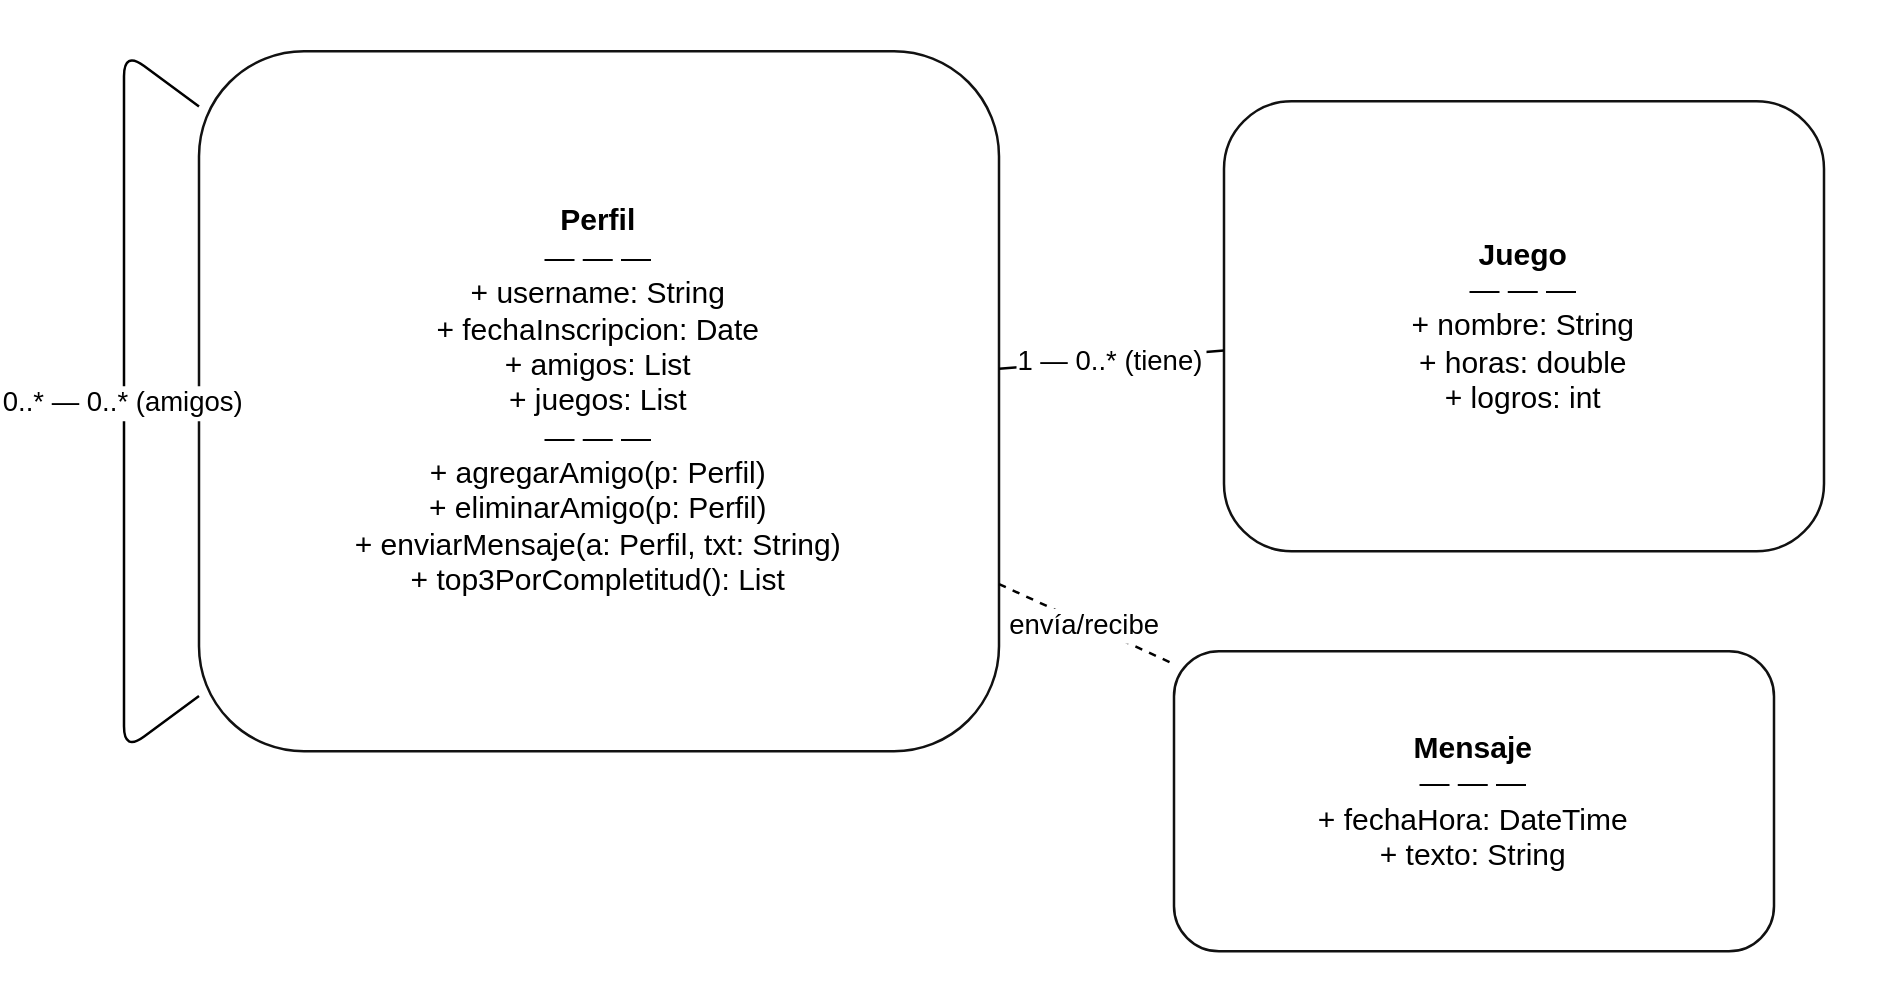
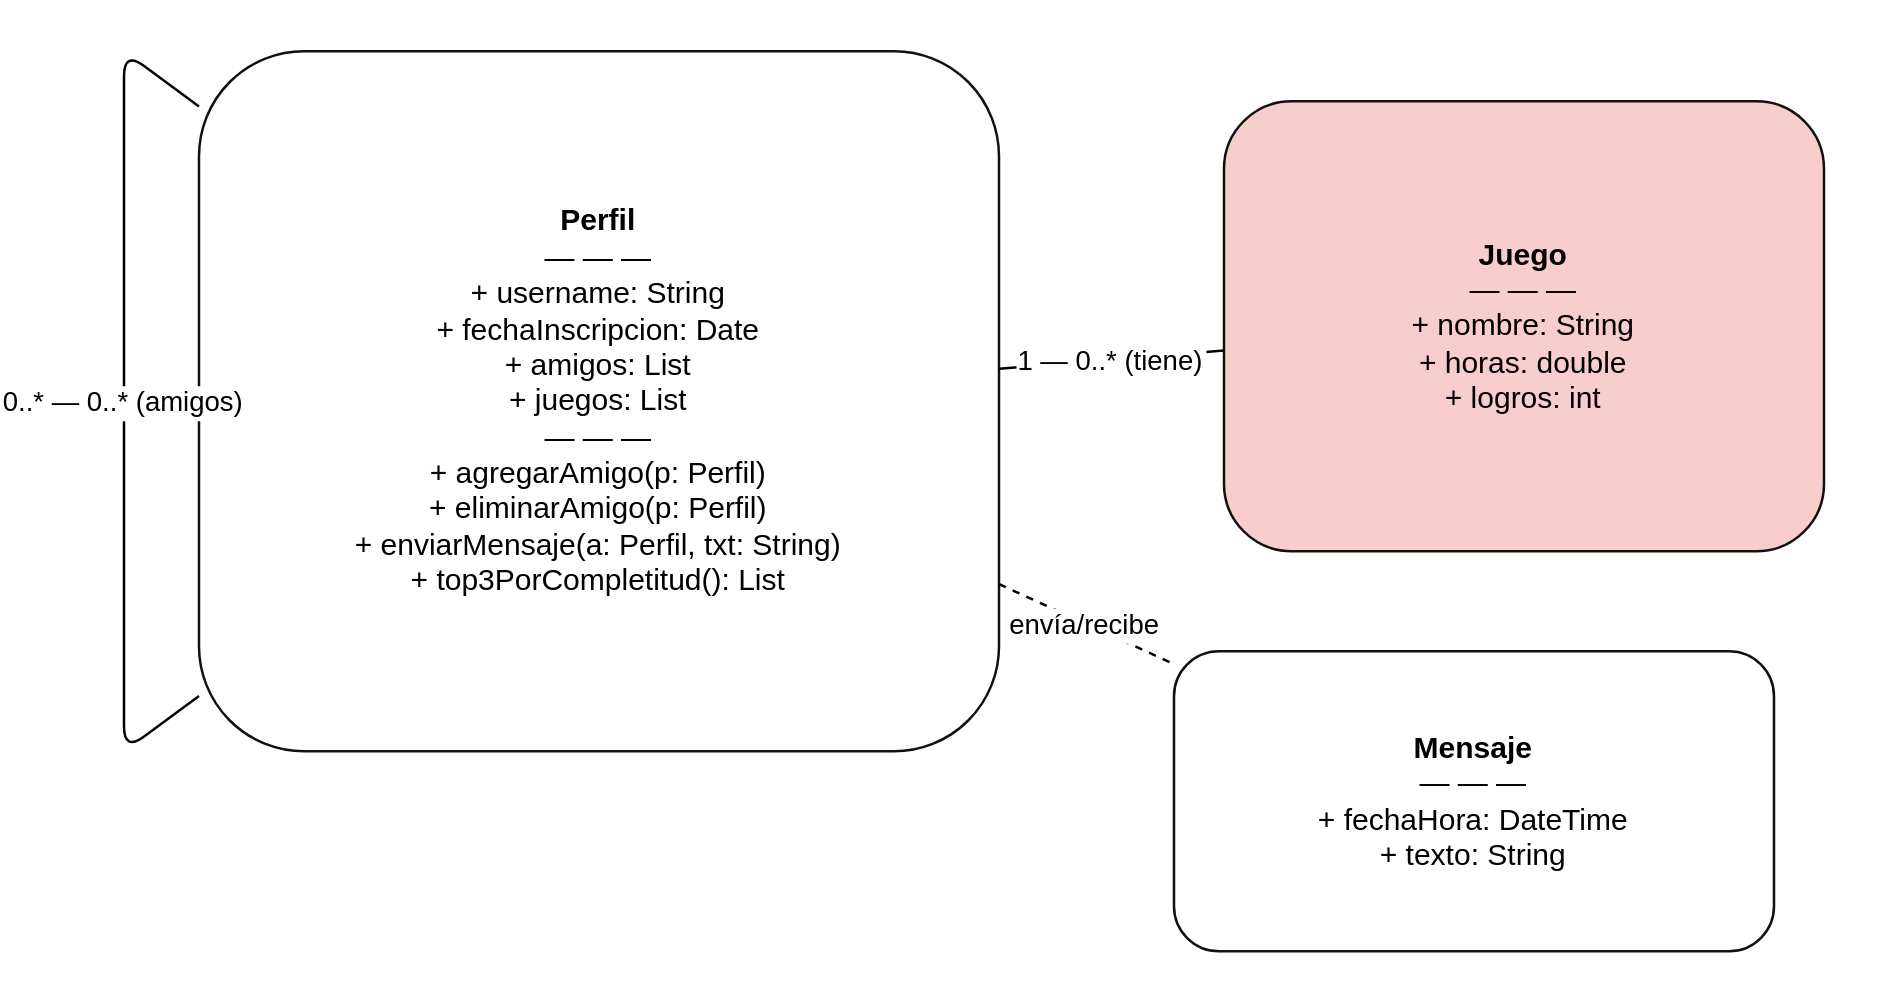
node "Juego — — — + nombre: String + horas: double + logros: int": fillcolor #ffffff -> #f8cecc
